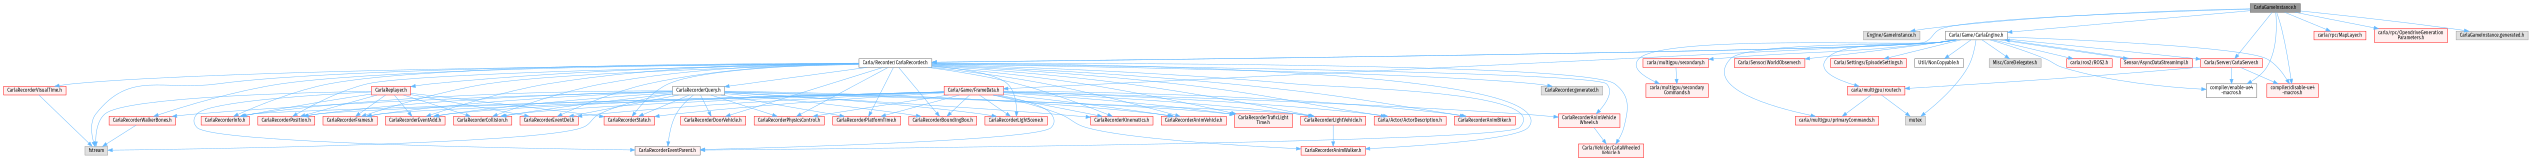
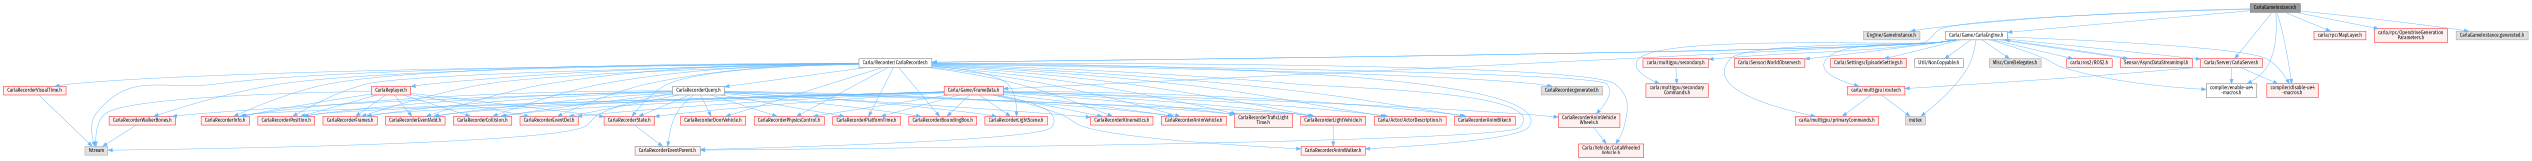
edge "CarlaReplayer.h" -> "CarlaRecorderEventParent.h": now "CarlaRecorderState.h" -> "CarlaRecorderEventParent.h"
